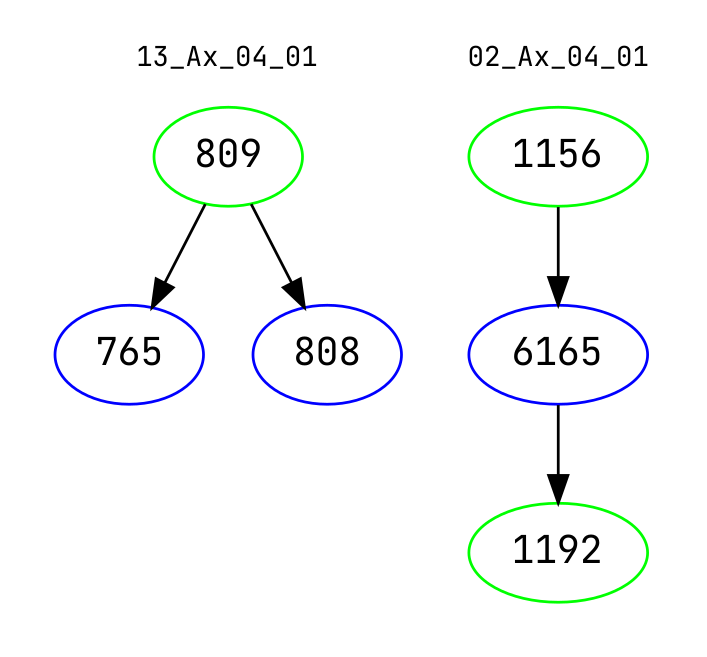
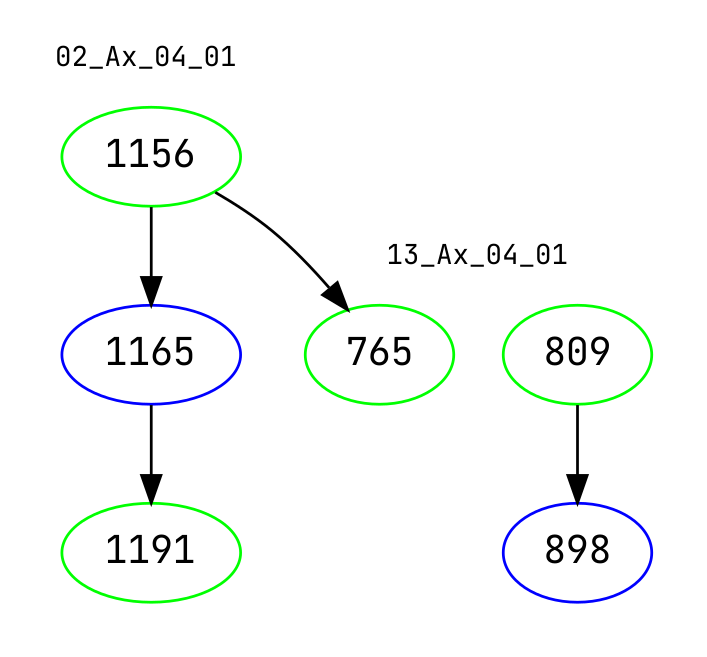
edge "809" -> "765": now "1156" -> "765"
node "765": color blue -> green
node "808": label "808" -> "898"
node "6165": label "6165" -> "1165"
node "1192": label "1192" -> "1191"
